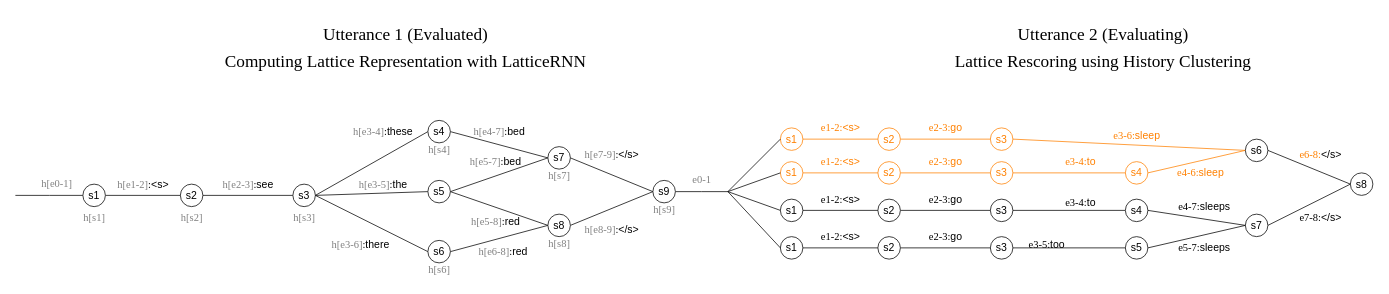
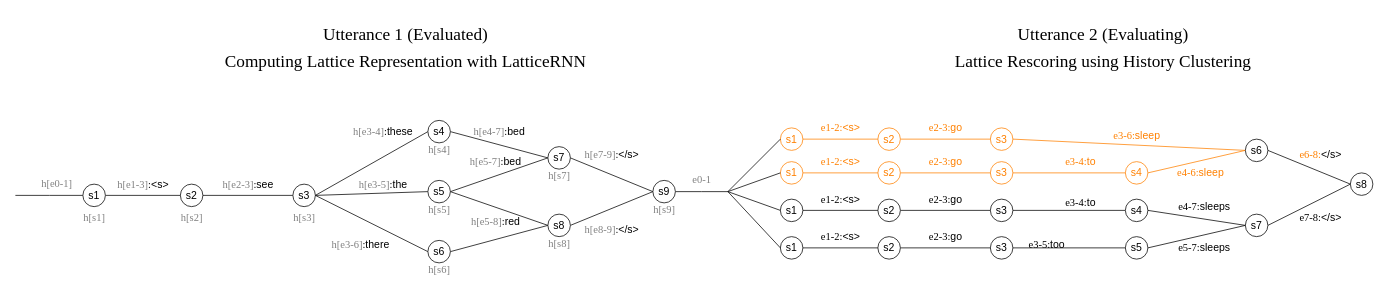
node "h[e1-2]:<s>": label "h[e1-2]:<s>" -> "h[e1-3]:<s>"
node "h[s5]": added
node "h[e6-8]:red": removed
